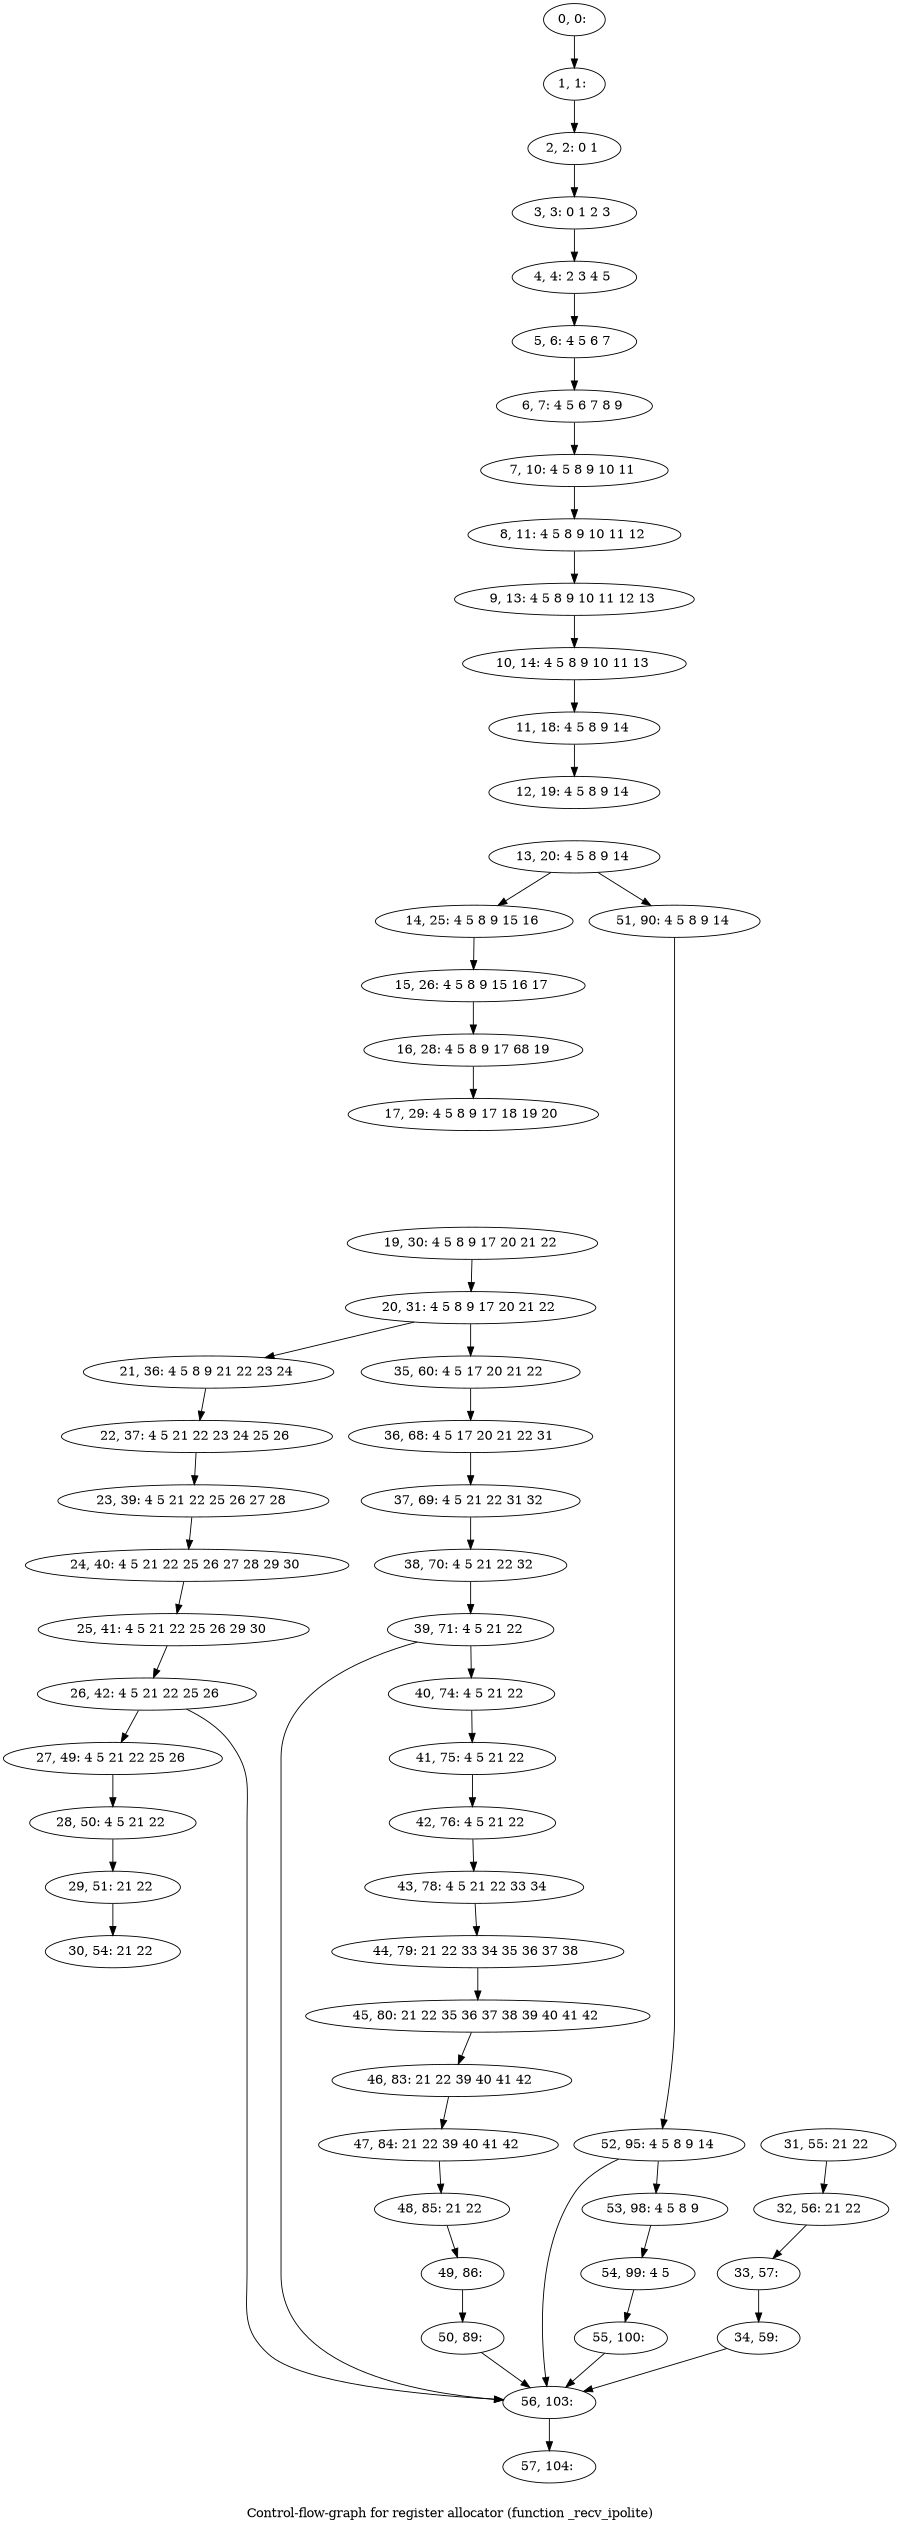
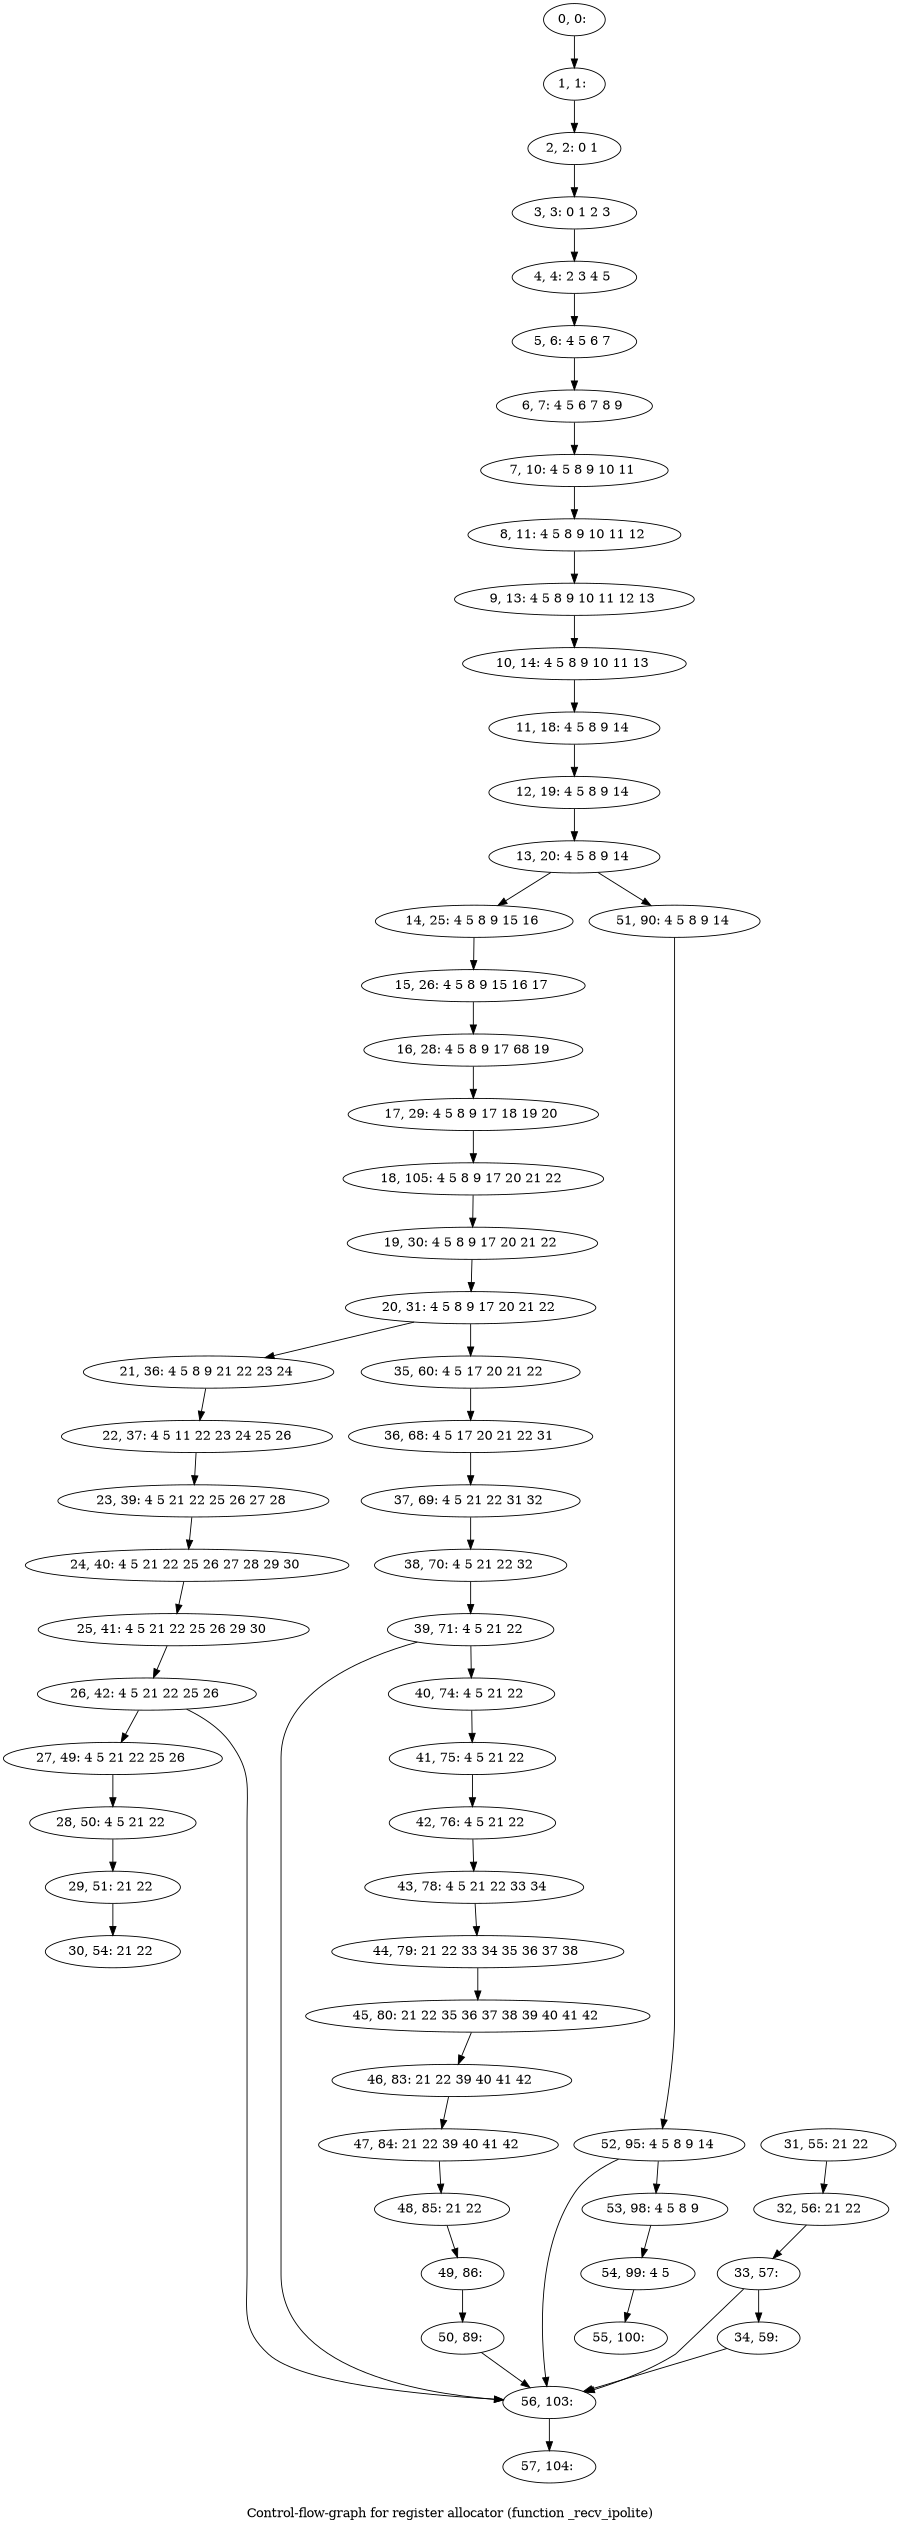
edge "12, 19: 4 5 8 9 14" -> "13, 20: 4 5 8 9 14": added
node "18, 105: 4 5 8 9 17 20 21 22": added
node "22, 37: 4 5 21 22 23 24 25 26": label "22, 37: 4 5 21 22 23 24 25 26" -> "22, 37: 4 5 11 22 23 24 25 26"
edge "55, 100:" -> "56, 103:": now "33, 57:" -> "56, 103:"
